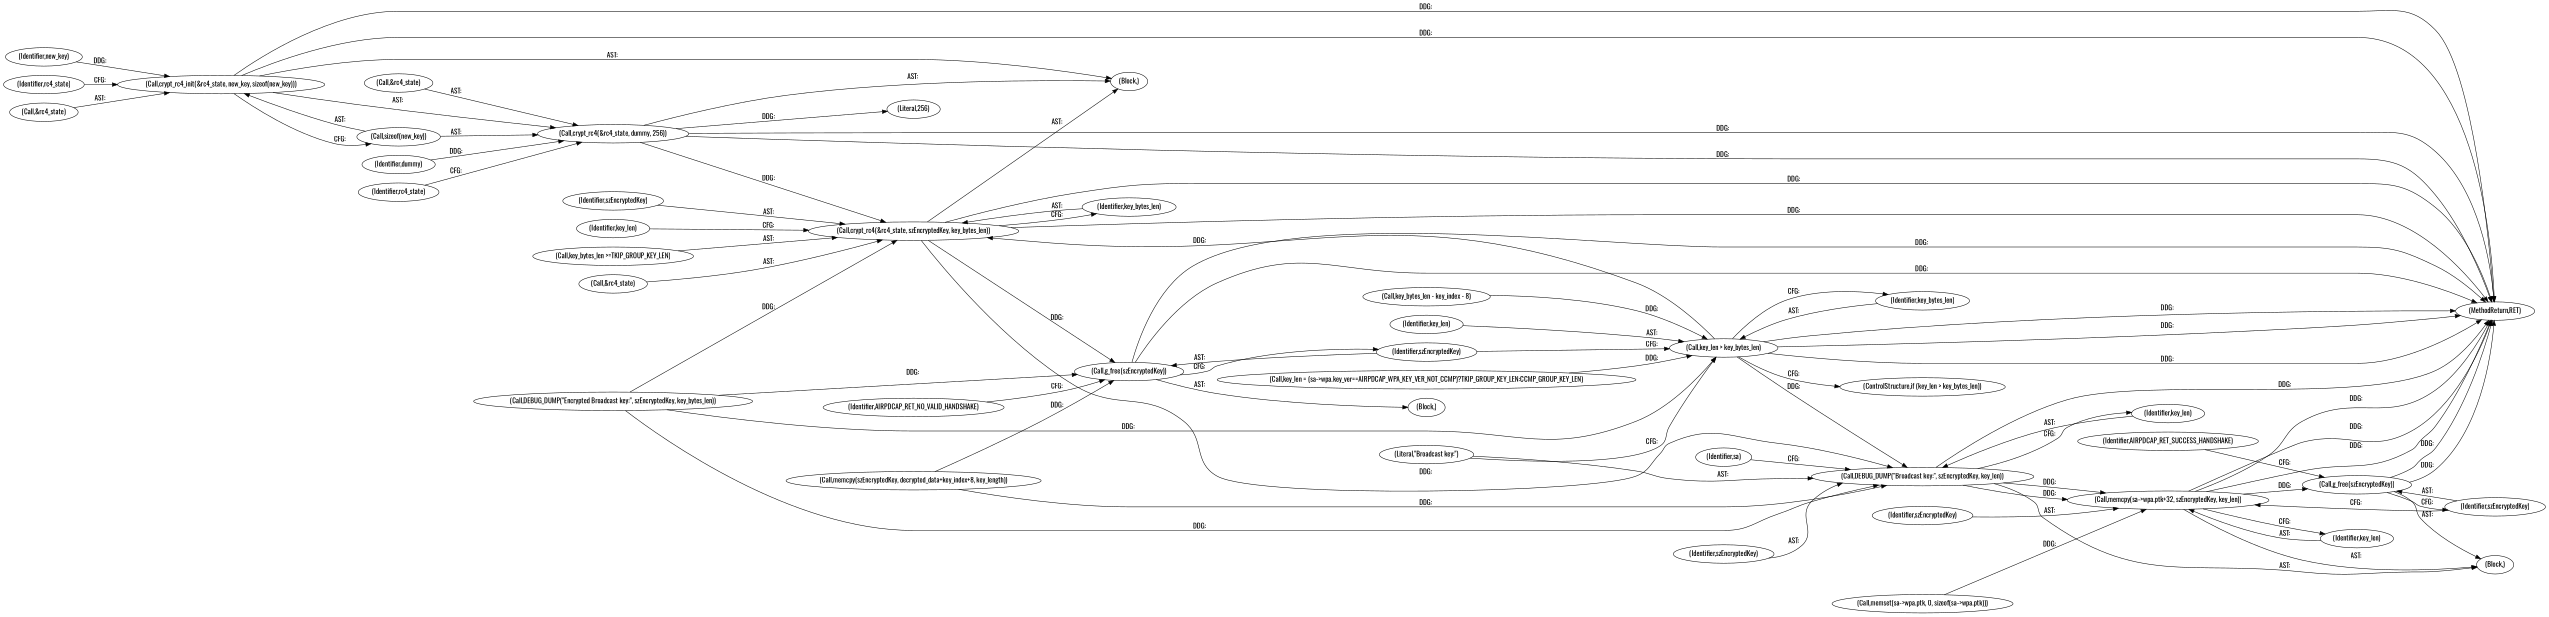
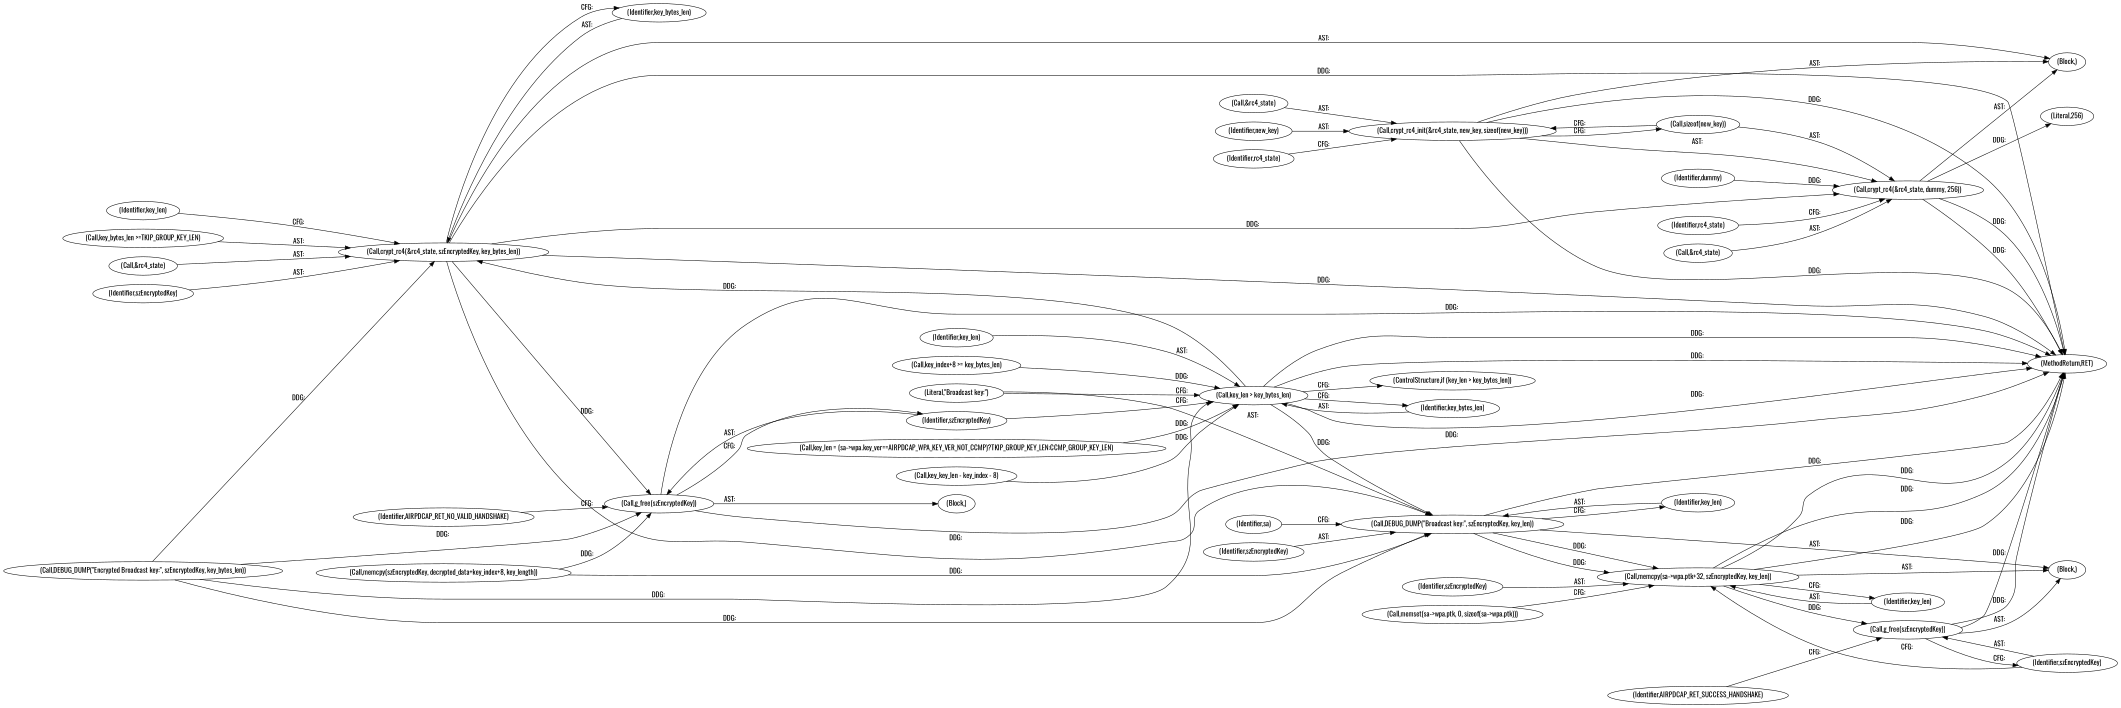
edge "(Identifier,new_key)" -> "(Call,crypt_rc4_init(&rc4_state, new_key, sizeof(new_key)))": label "DDG: " -> "AST: "
edge "(Call,sizeof(new_key))" -> "(Call,crypt_rc4_init(&rc4_state, new_key, sizeof(new_key)))": label "AST: " -> "CFG: "
edge "(Call,crypt_rc4(&rc4_state, dummy, 256))" -> "(Call,crypt_rc4(&rc4_state, szEncryptedKey, key_bytes_len))": reversed
node "(Call,key_bytes_len - key_index - 8)": label "(Call,key_bytes_len - key_index - 8)" -> "(Call,key_key_len - key_index - 8)"
node "(Call,key_index+8 >= key_bytes_len)": added
edge "(Call,memset(sa->wpa.ptk, 0, sizeof(sa->wpa.ptk)))" -> "(Call,memcpy(sa->wpa.ptk+32, szEncryptedKey, key_len))": label "DDG: " -> "CFG: "
